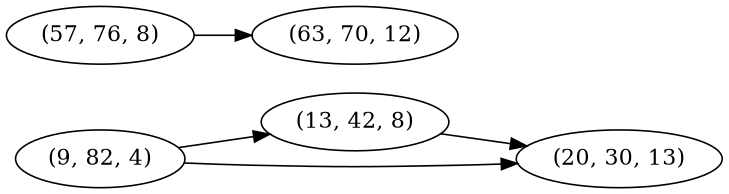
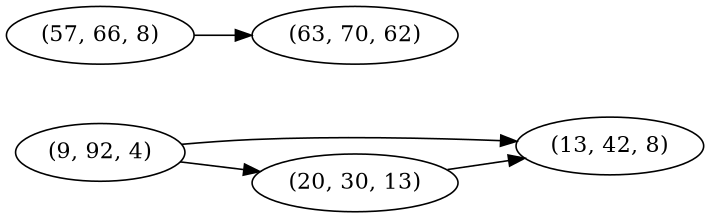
node "(57, 76, 8)": label "(57, 76, 8)" -> "(57, 66, 8)"
node "(63, 70, 12)": label "(63, 70, 12)" -> "(63, 70, 62)"
edge "(13, 42, 8)" -> "(20, 30, 13)": reversed
node "(9, 82, 4)": label "(9, 82, 4)" -> "(9, 92, 4)"
